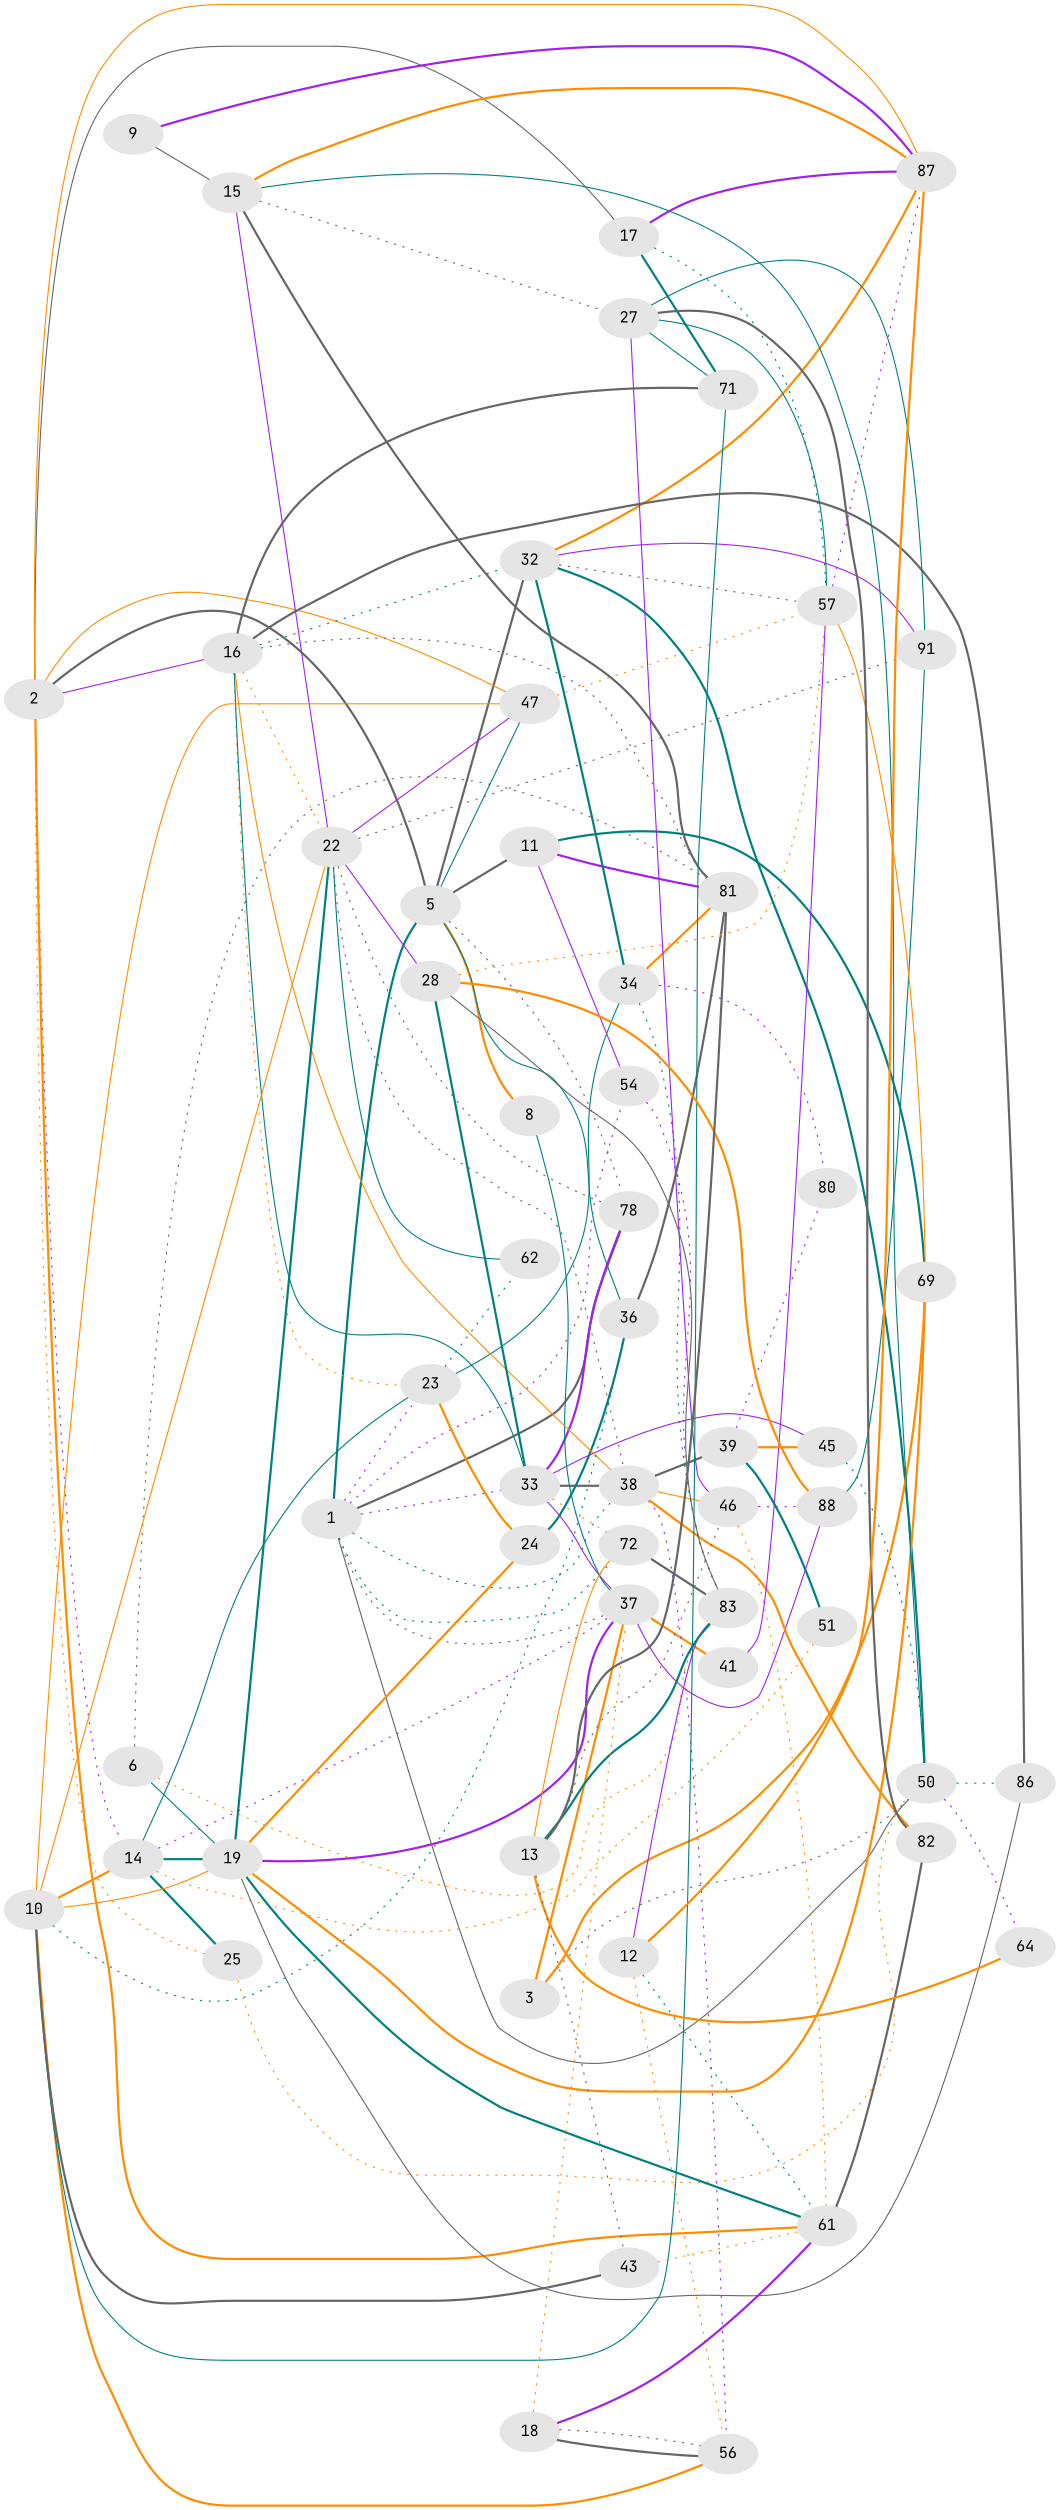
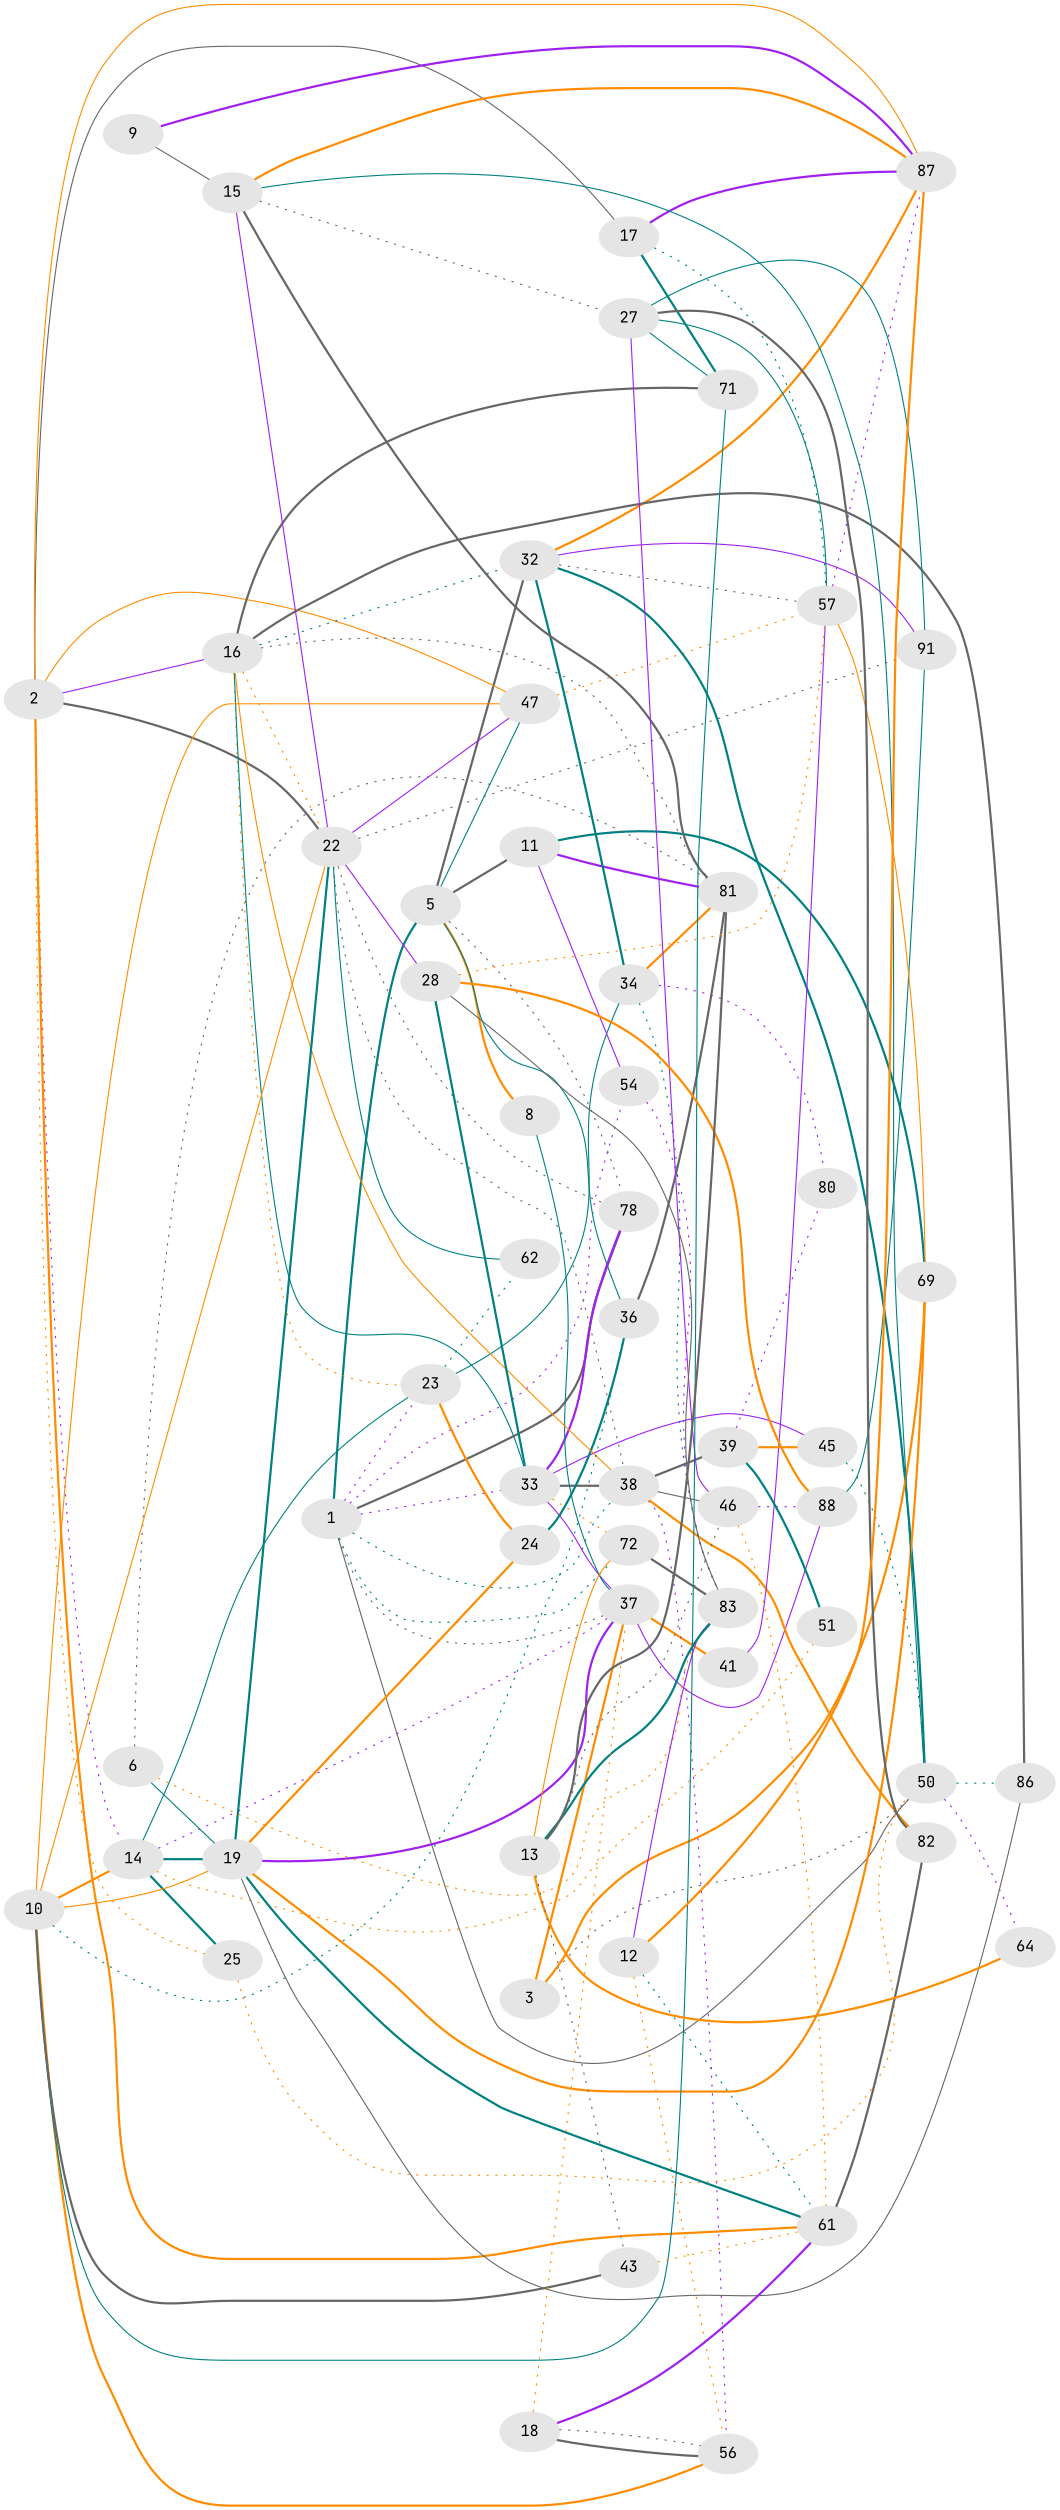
edge "2" -- "5": now "2" -- "22"
edge "38" -- "46": color darkorange -> gray40
